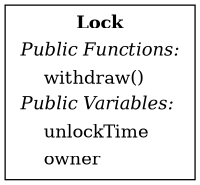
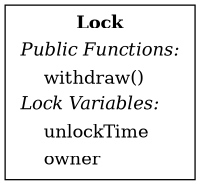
node "Lock": text "Public Variables:" -> "Lock Variables:"
